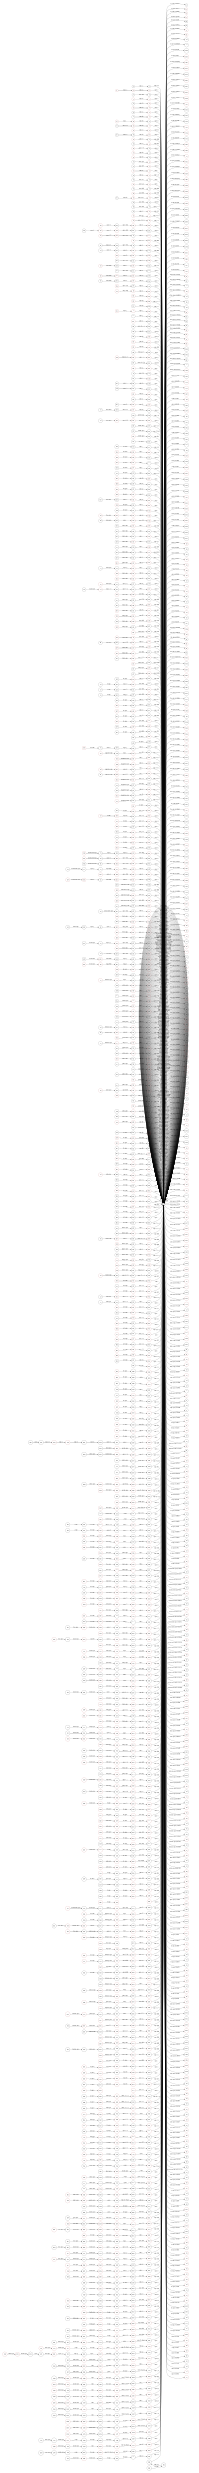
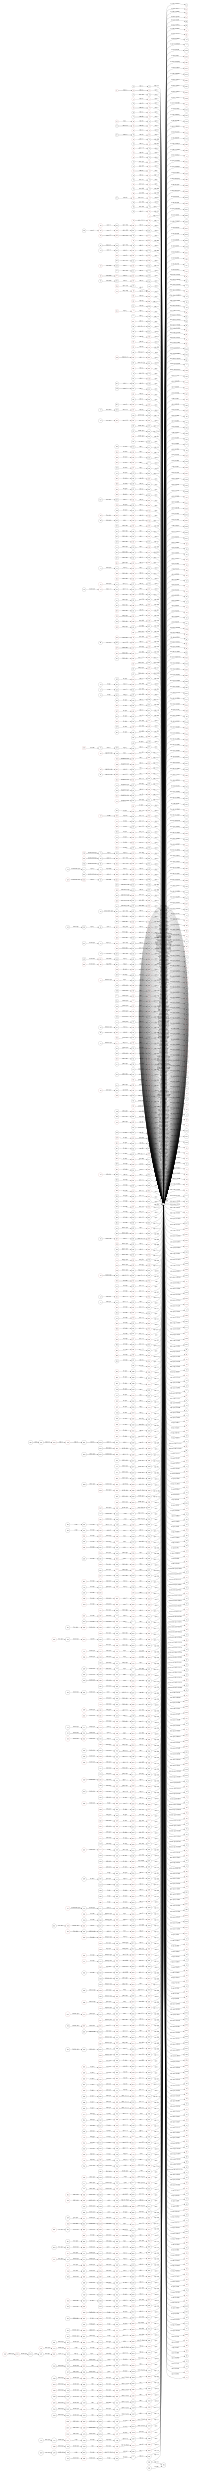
node "94": removed
edge "157" -> "158": now "157" -> "162"
node "603": added
node "1194": removed
node "1492": added
edge "1536" -> "1537": added, label "bottom:<eps>"
node "1678": added
edge "1914" -> "1915": removed, label "of:<eps>"
edge "1024" -> "1025": reversed
